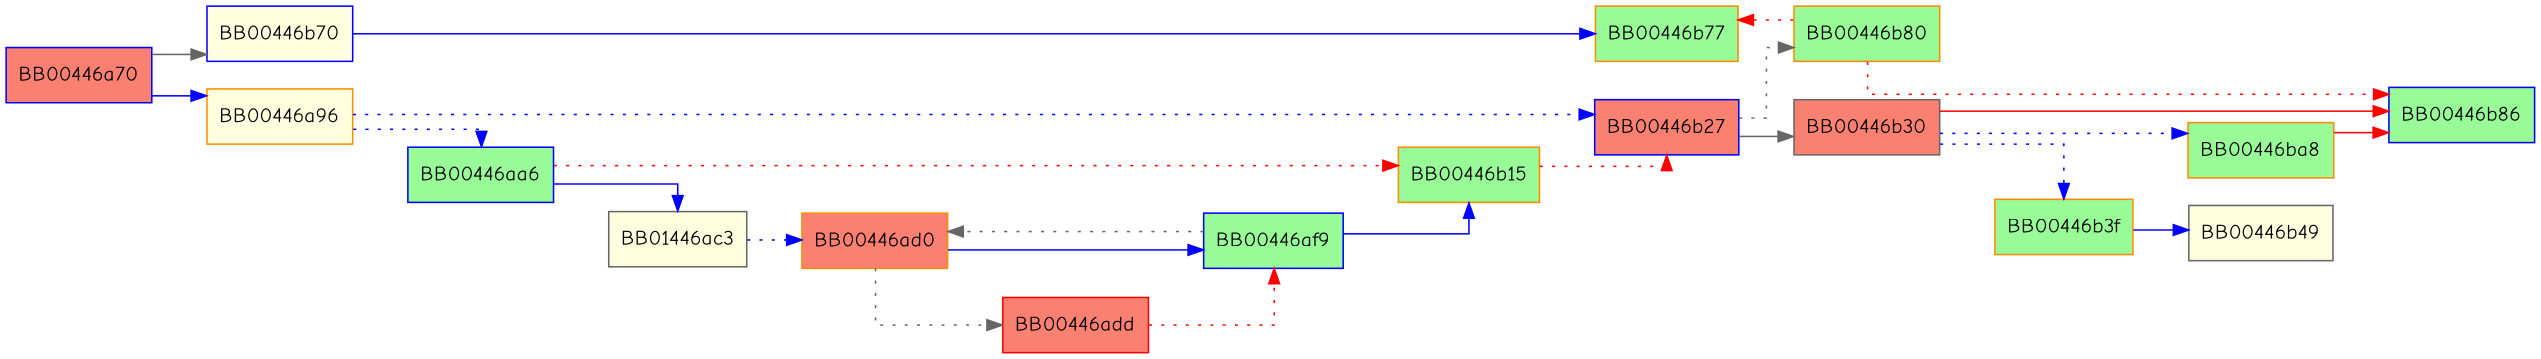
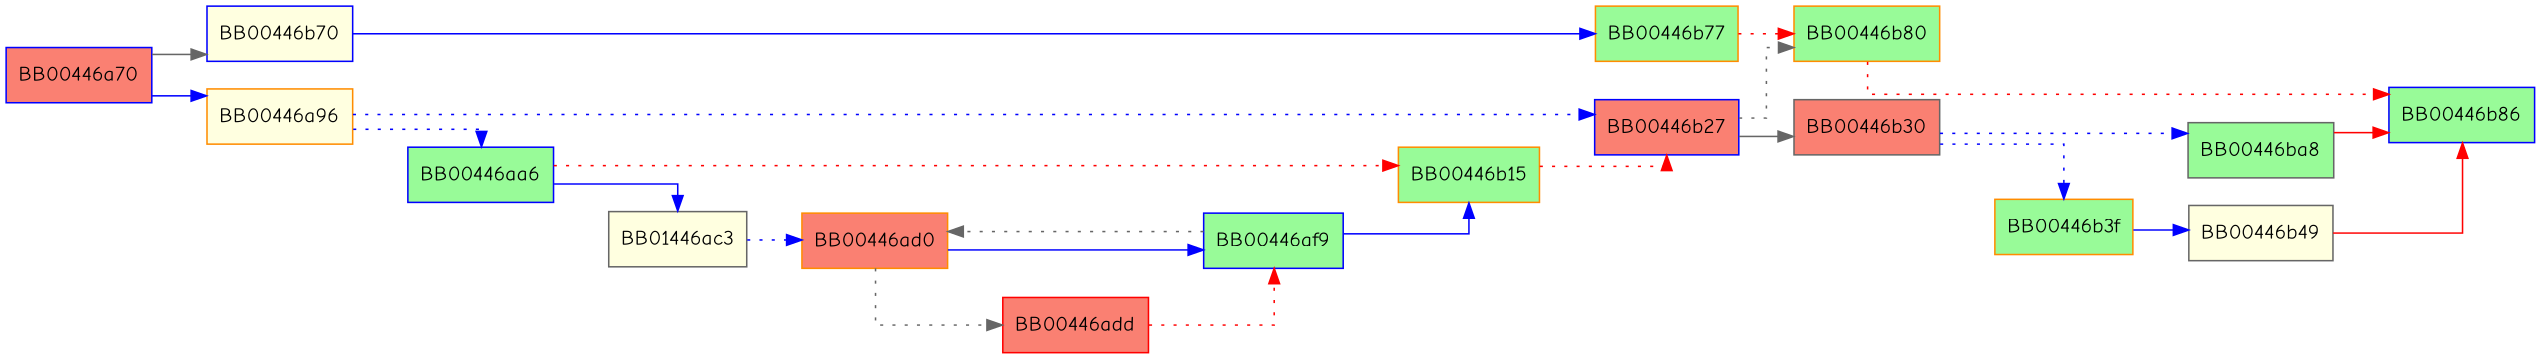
edge "BB00446b80" -> "BB00446b77": reversed
edge "BB00446b30" -> "BB00446b86": now "BB00446b49" -> "BB00446b86"
node "BB00446ba8": color darkorange -> gray40
